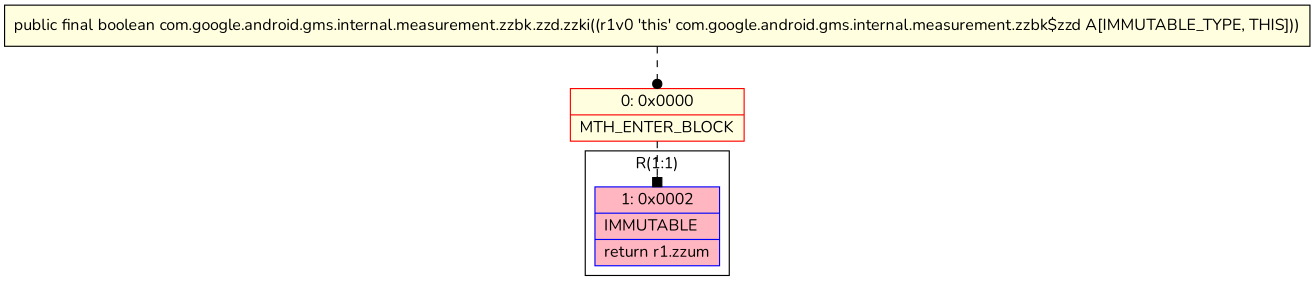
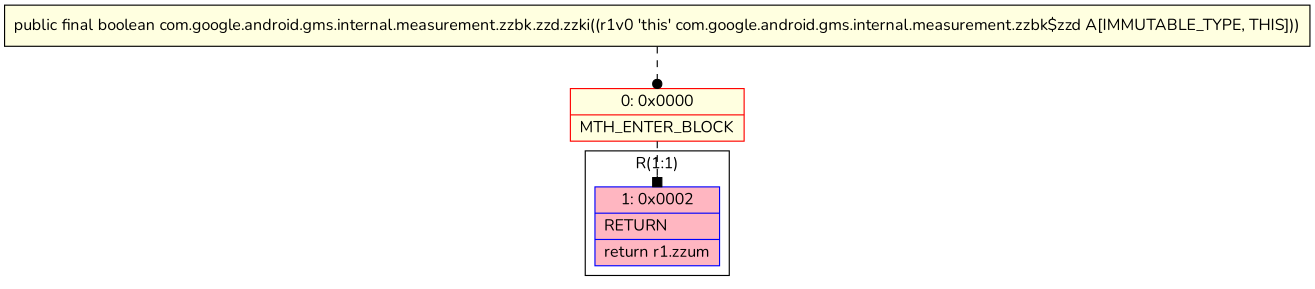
node "1: 0x0002": text "IMMUTABLE" -> "RETURN"
